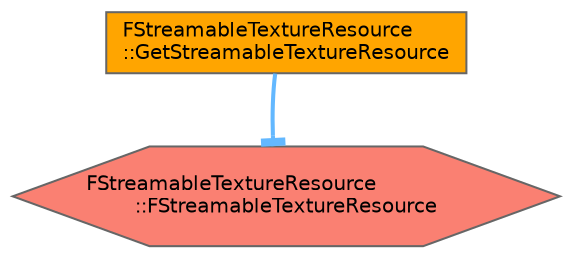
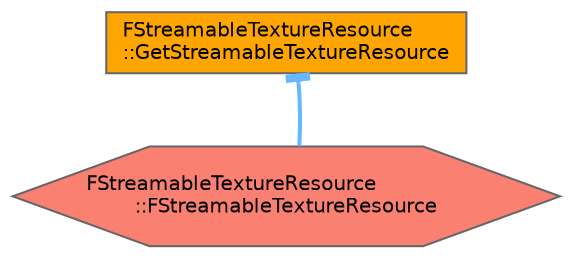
edge "FStreamableTextureResource ::GetStreamableTextureResource" -> "FStreamableTextureResource ::FStreamableTextureResource": reversed
